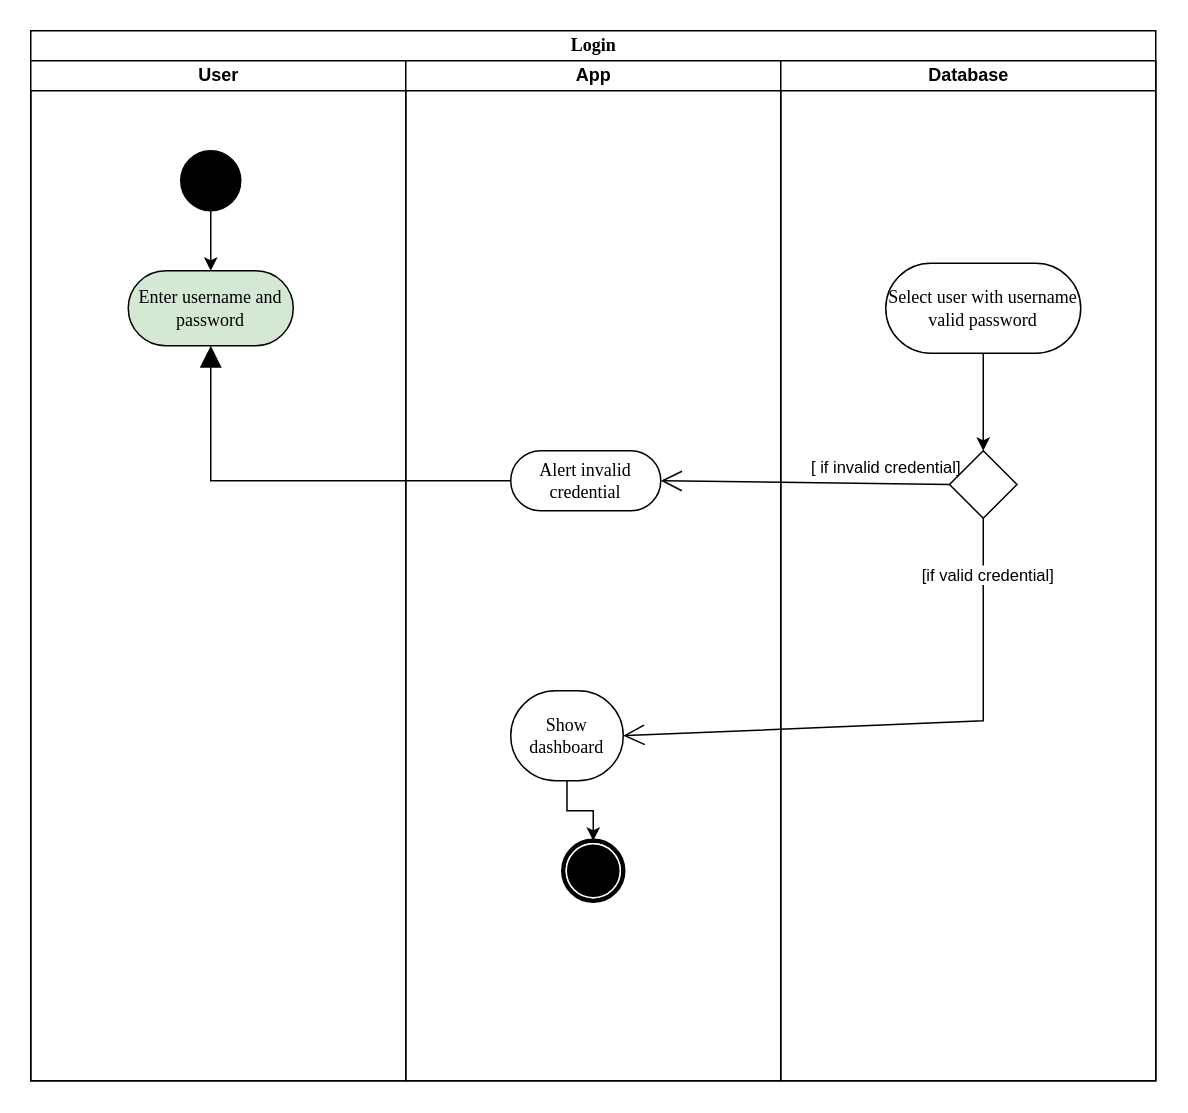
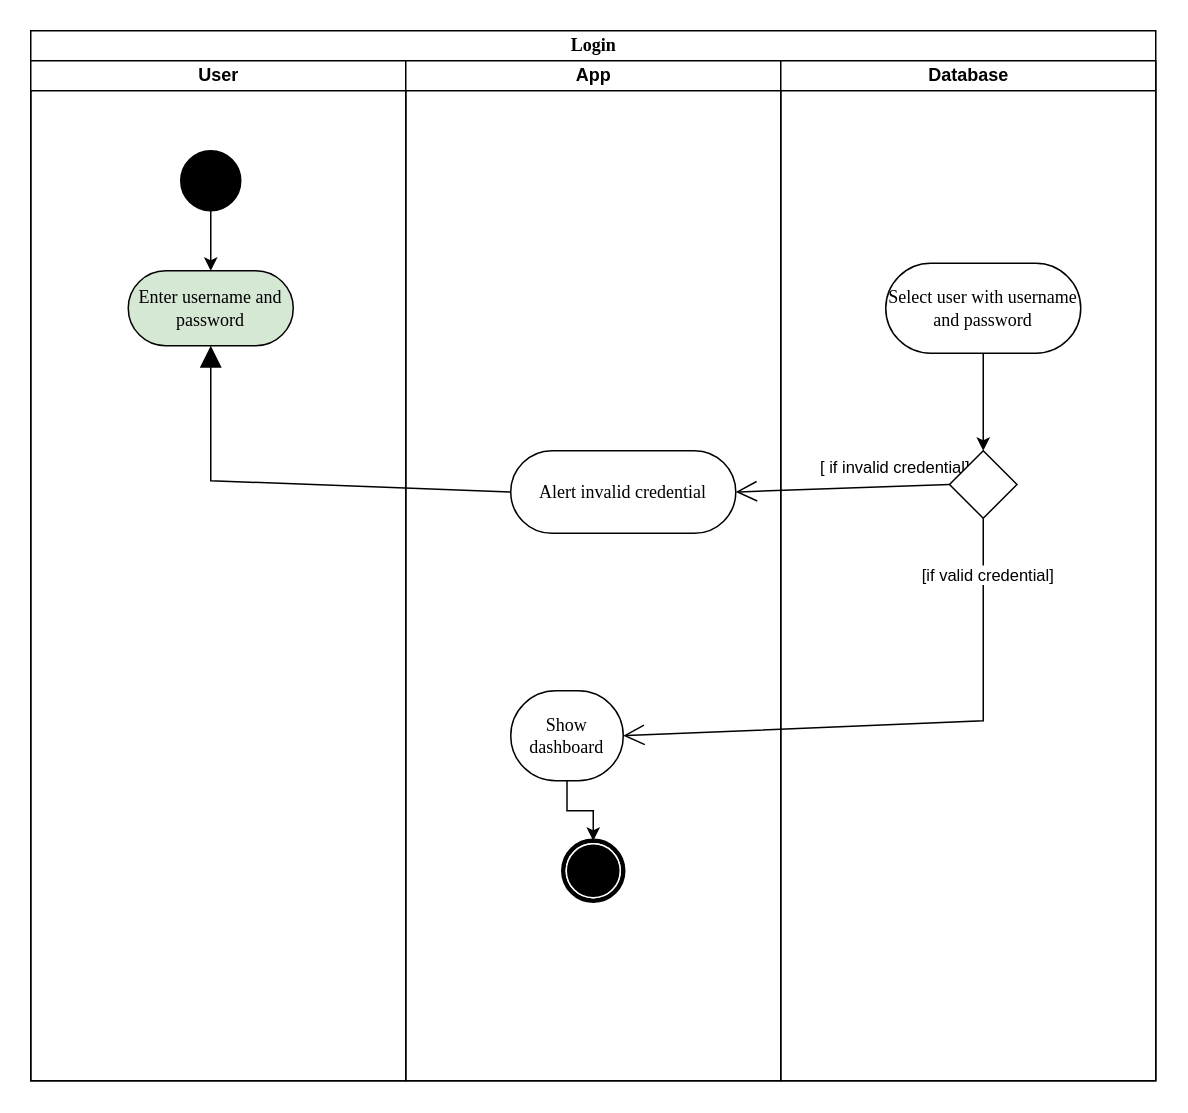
node "Select user with username valid password": label "Select user with username valid password" -> "Select user with username and password"
node "Alert invalid credential": size 150x60 -> 225x83
